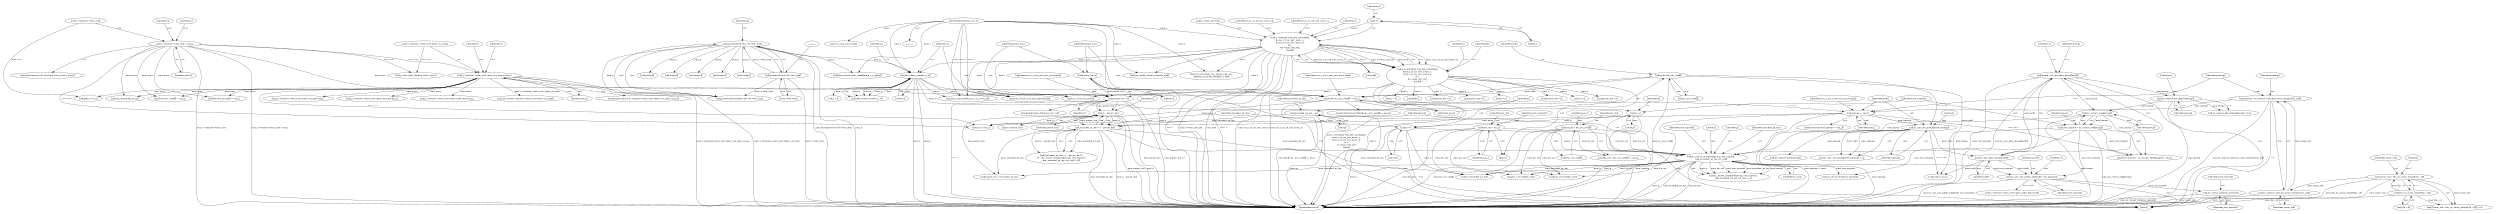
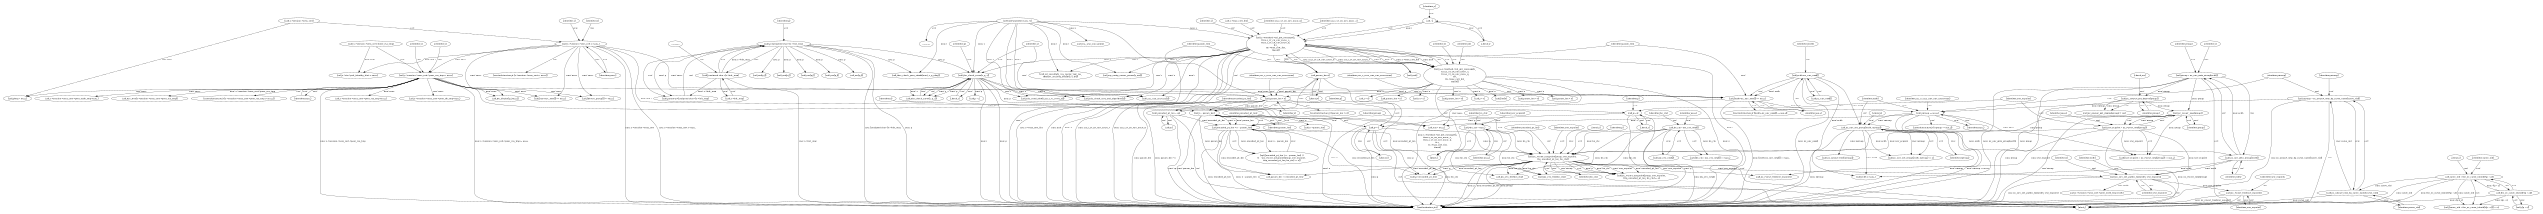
edge "(Call,encoded_pt_len > n - param_len)" -> "(Call,n - param_len)": now "(Call,param_len=4)" -> "(Call,n - param_len)"
edge "(Call,ngroup == NULL)" -> "(Call,rsa != NULL)": label "DDG: NULL" -> "DDG: 3"
